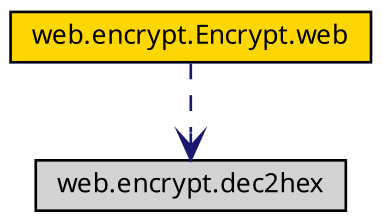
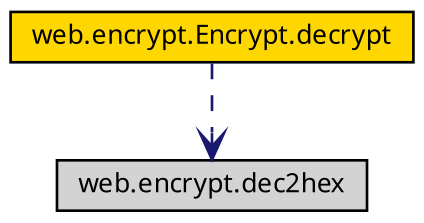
node "web.encrypt.Encrypt.web": label "web.encrypt.Encrypt.web" -> "web.encrypt.Encrypt.decrypt"
